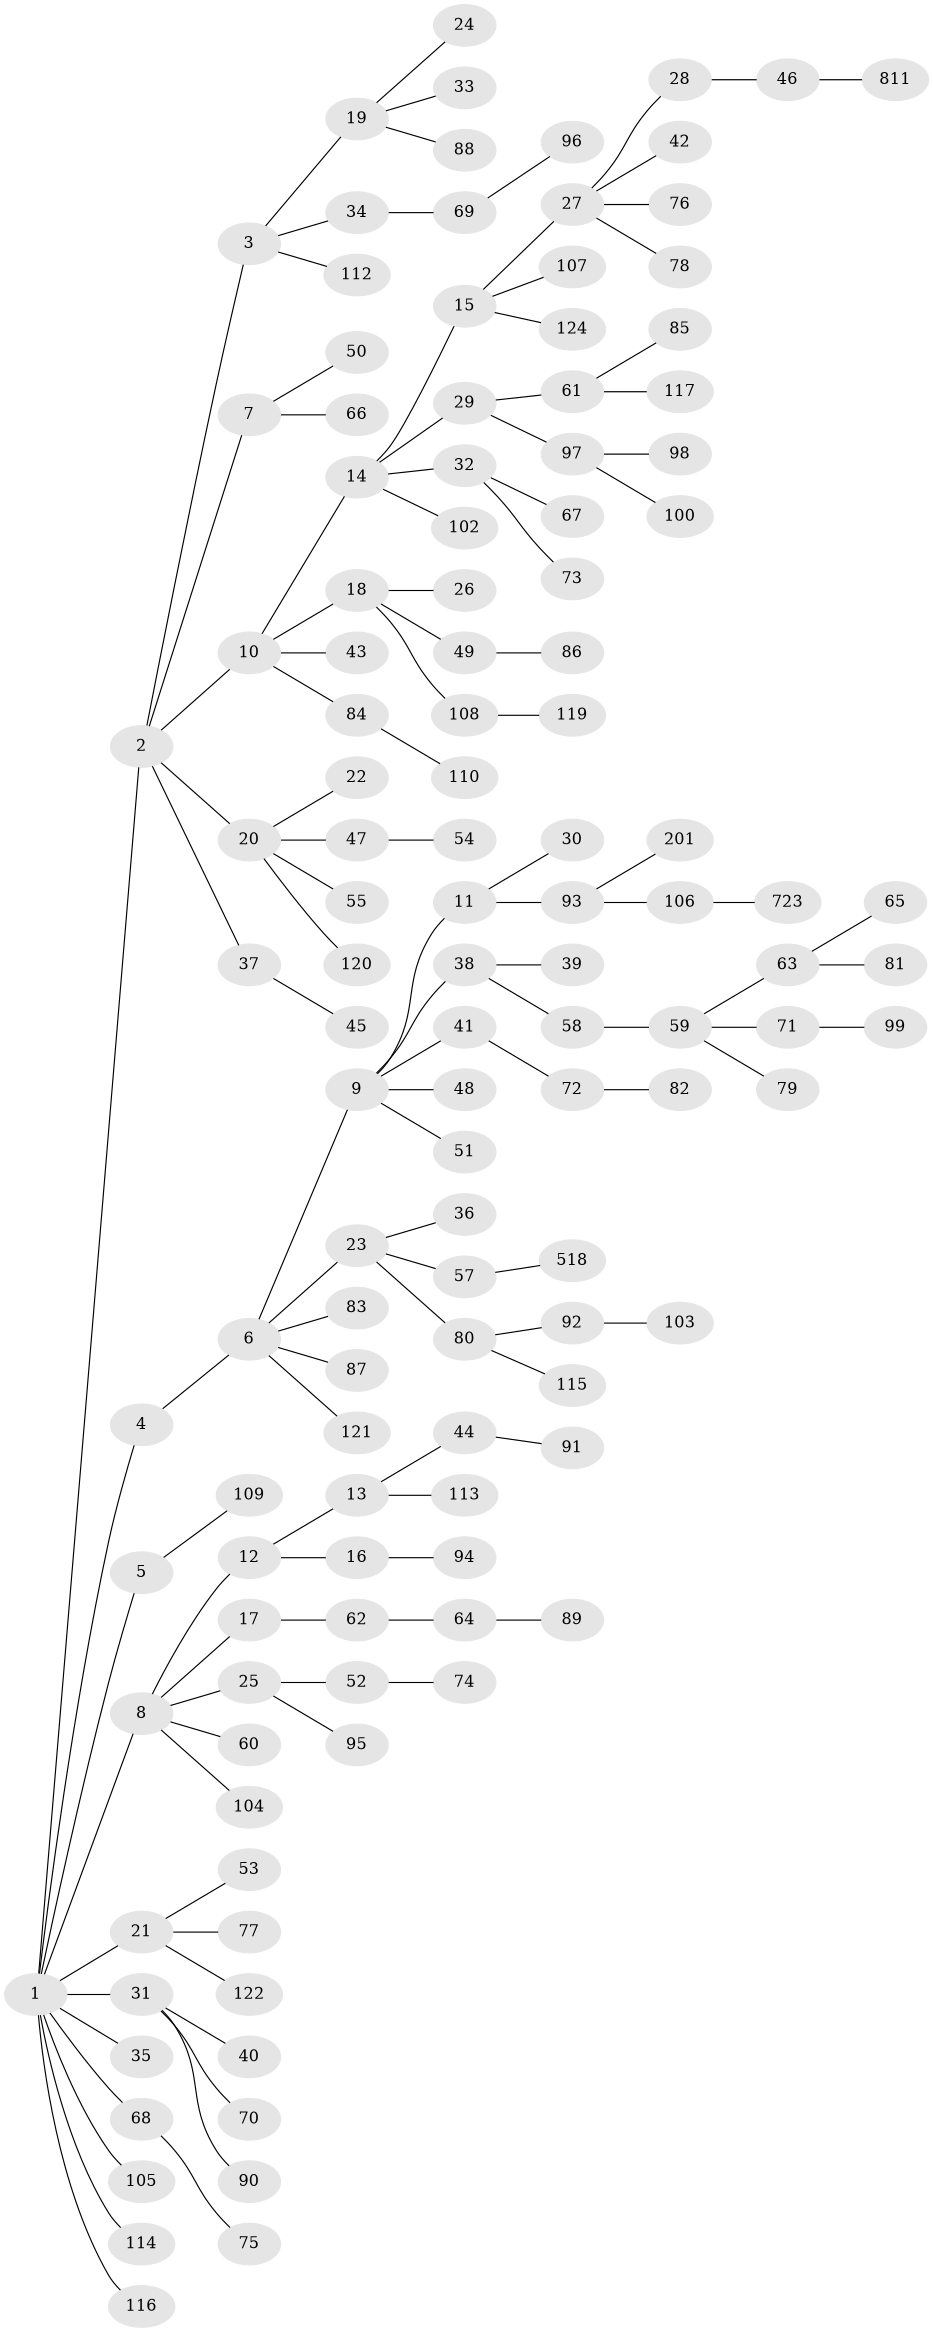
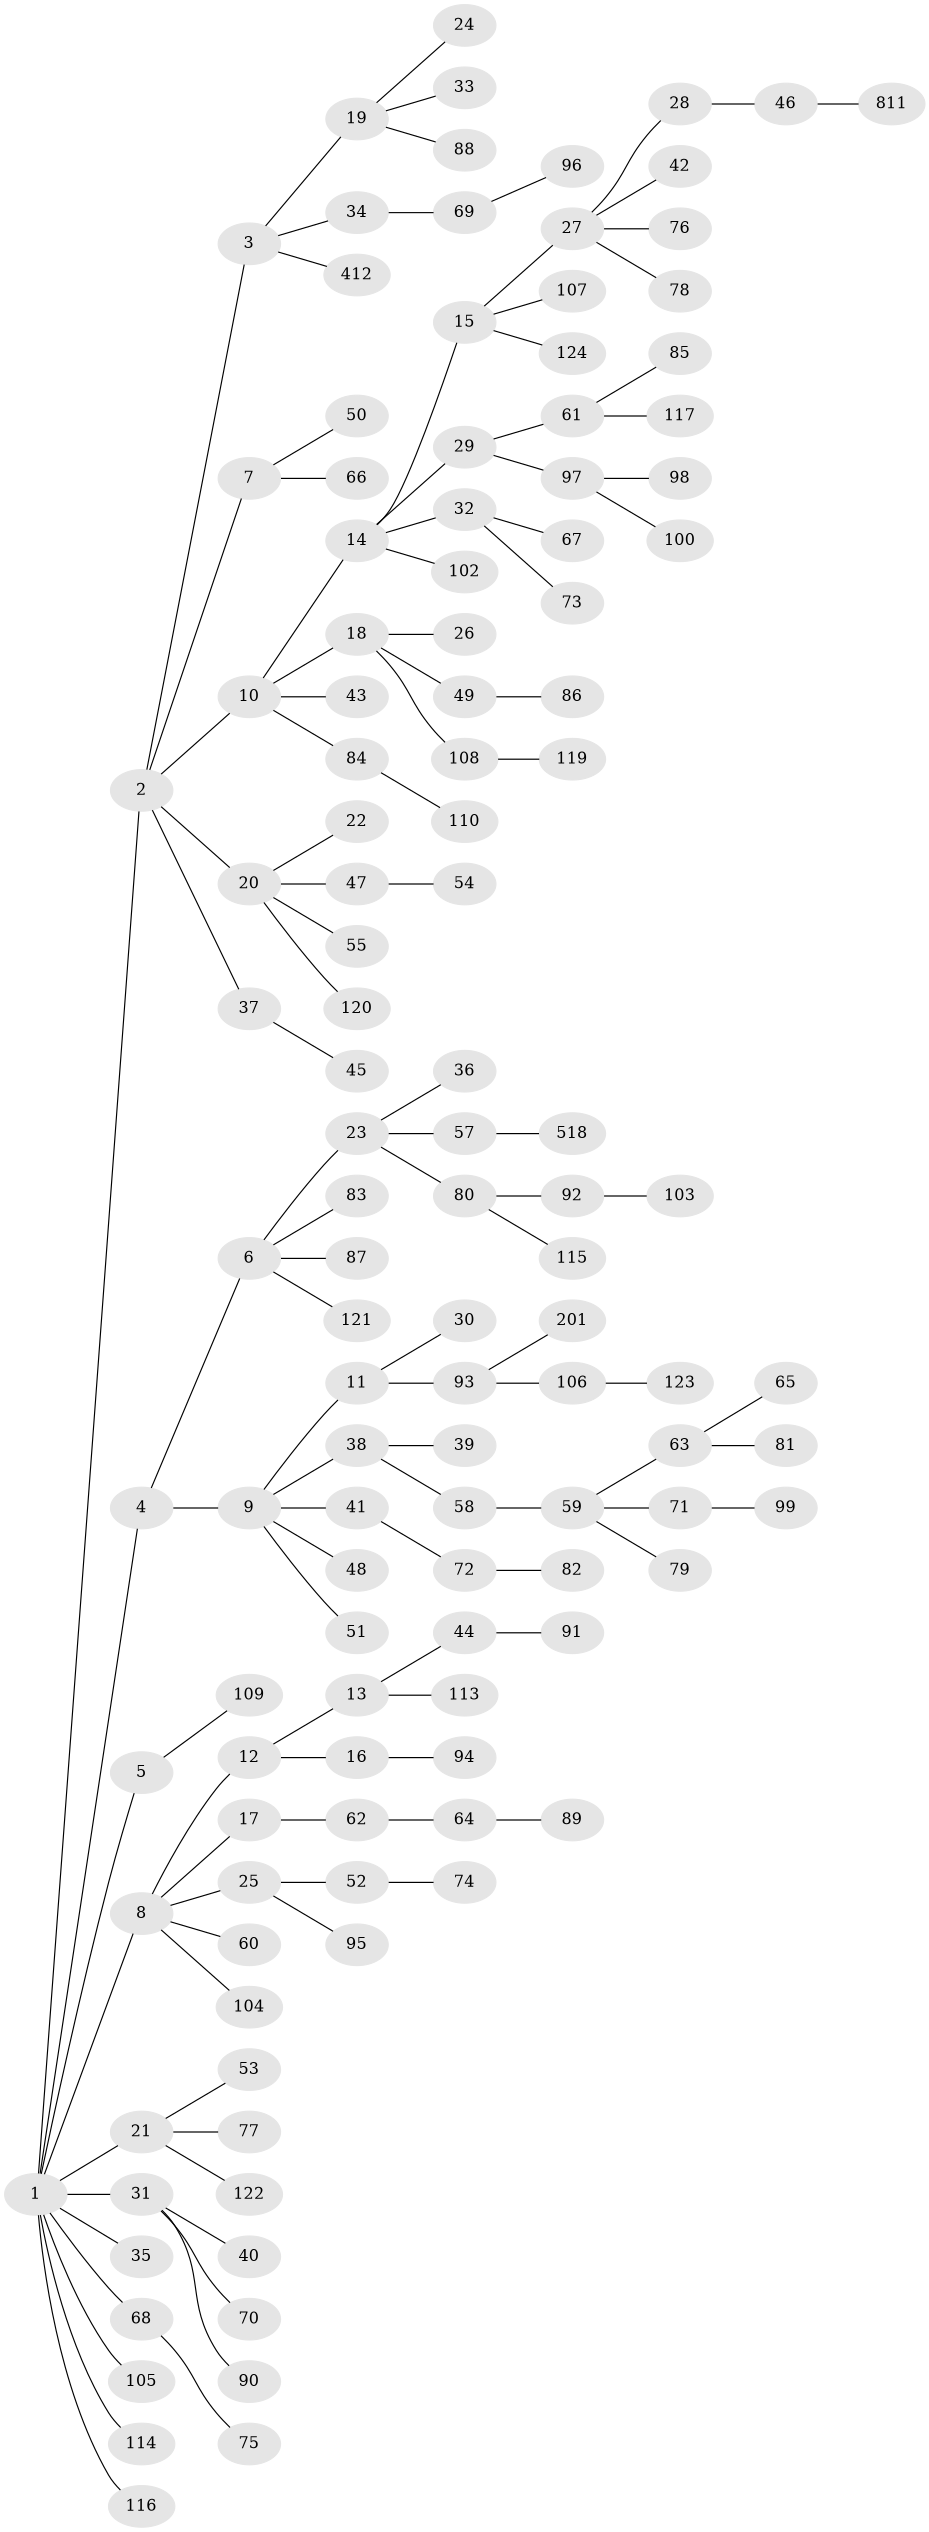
node "112": label "112" -> "412"
node "723": label "723" -> "123"
edge "9" -- "6": now "9" -- "4"
